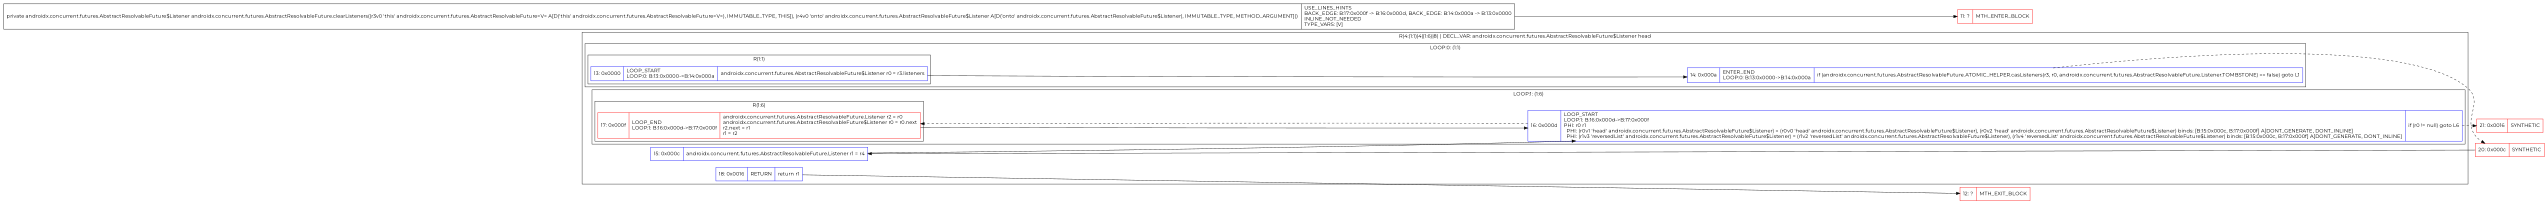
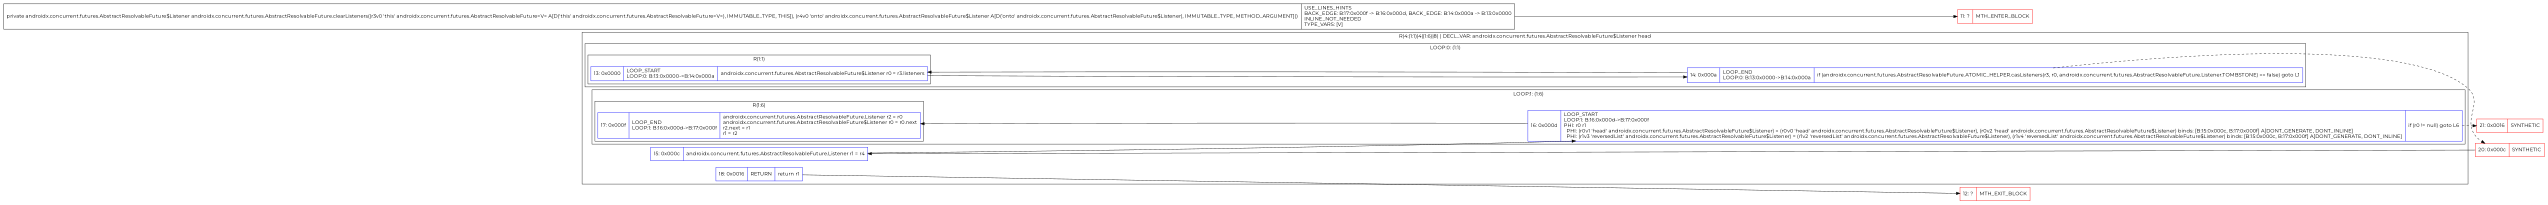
edge "14: 0x000a" -> "13: 0x0000": added
node "14: 0x000a": text "ENTER_END" -> "LOOP_END"
edge "16: 0x000d" -> "17: 0x000f": style dashed -> solid
node "17: 0x000f": color red -> blue
edge "17: 0x000f" -> "16: 0x000d": removed
